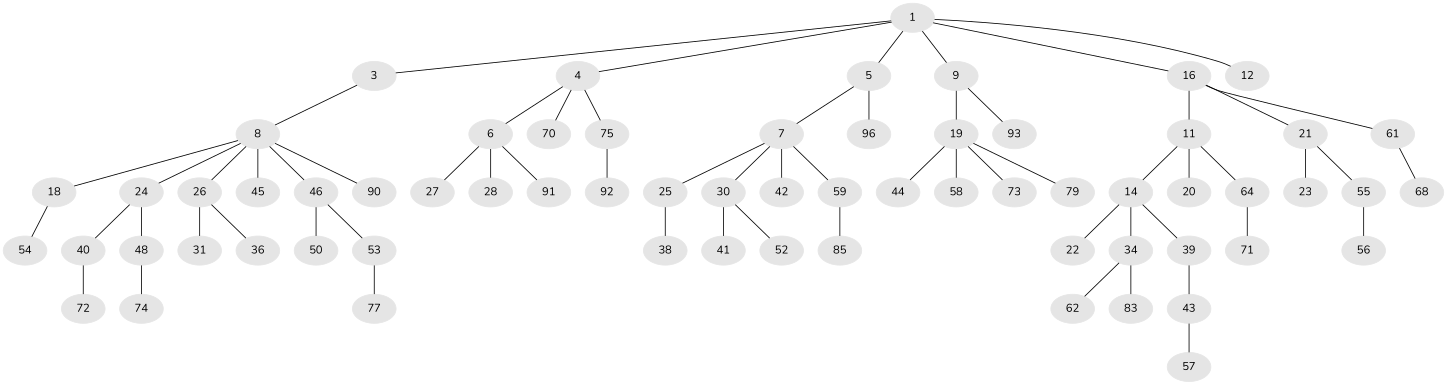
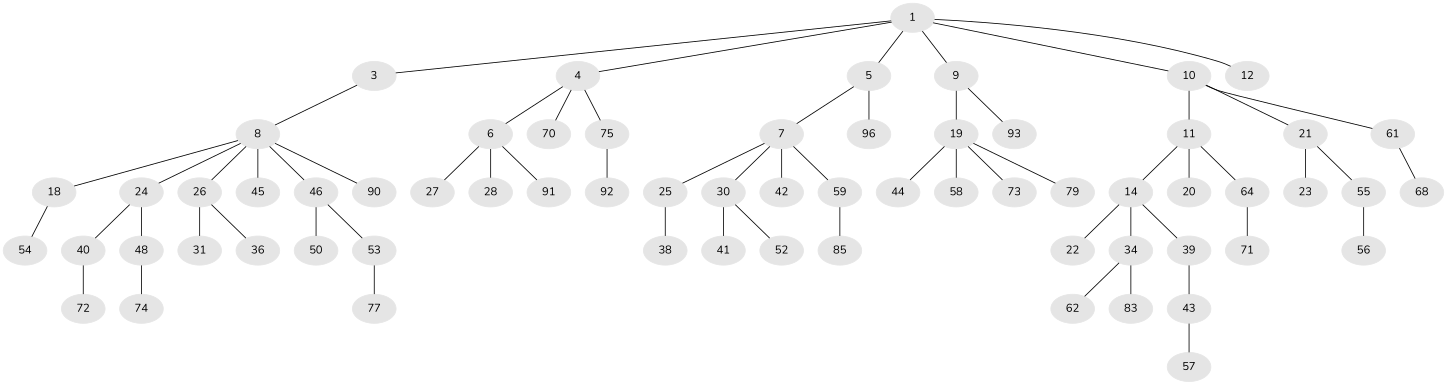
node "16": label "16" -> "10"
